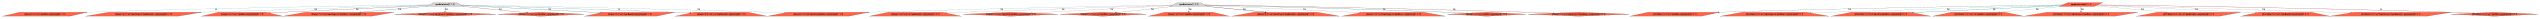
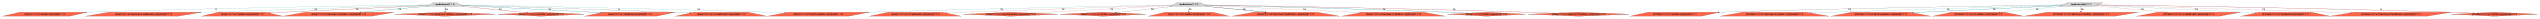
node "typedBeanFormData['0', '0', '1']": fillcolor tomato -> lightgray
